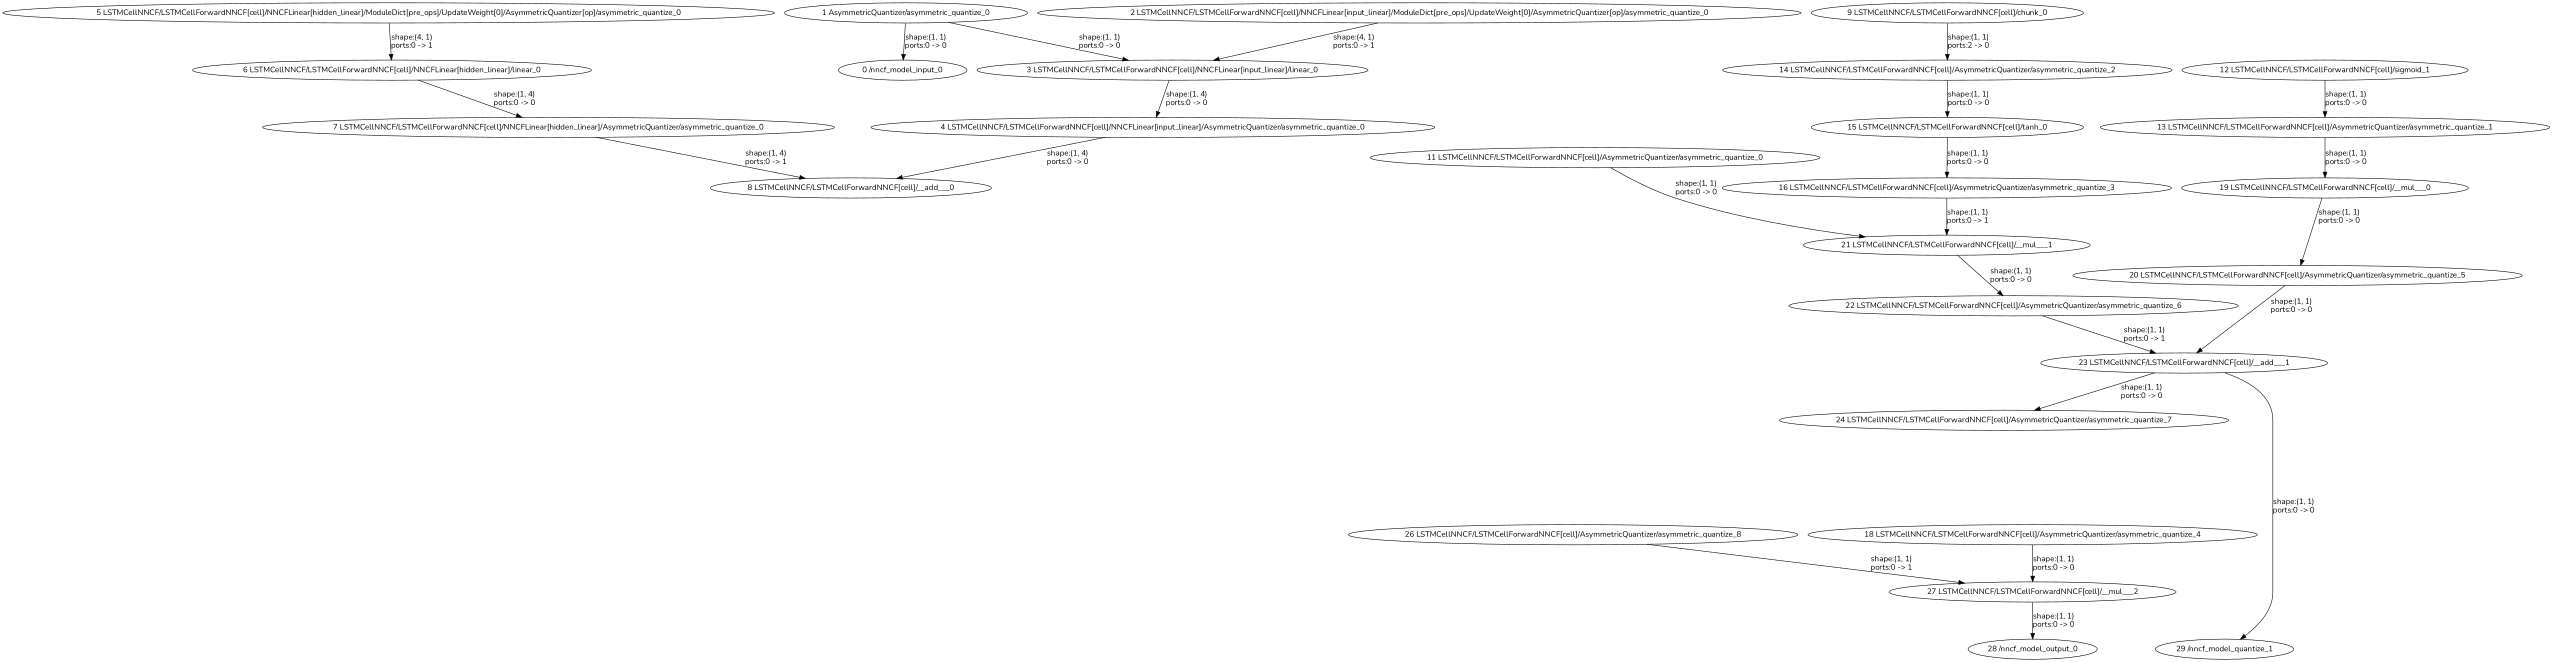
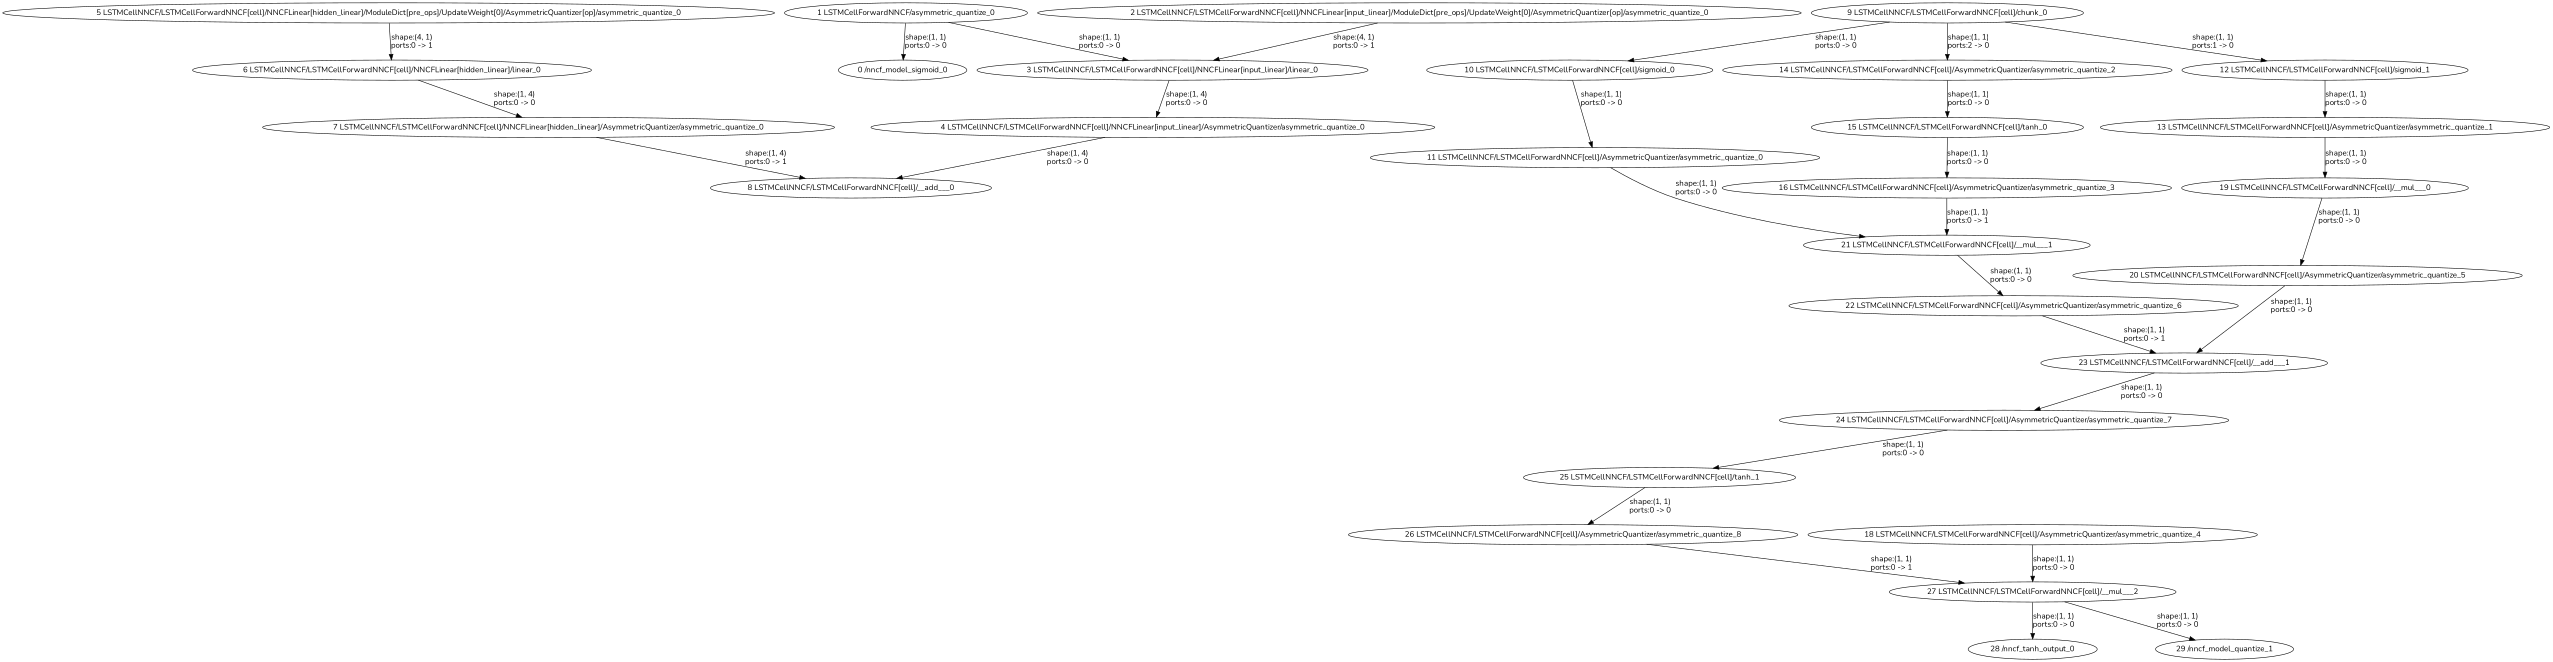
node "1 AsymmetricQuantizer/asymmetric_quantize_0": label "1 AsymmetricQuantizer/asymmetric_quantize_0" -> "1 LSTMCellForwardNNCF/asymmetric_quantize_0"
edge "9 LSTMCellNNCF/LSTMCellForwardNNCF[cell]/chunk_0" -> "12 LSTMCellNNCF/LSTMCellForwardNNCF[cell]/sigmoid_1": added, label "shape:(1, 1) ports:1 -> 0"
node "0 /nncf_model_input_0": label "0 /nncf_model_input_0" -> "0 /nncf_model_sigmoid_0"
node "10 LSTMCellNNCF/LSTMCellForwardNNCF[cell]/sigmoid_0": added
node "25 LSTMCellNNCF/LSTMCellForwardNNCF[cell]/tanh_1": added
edge "23 LSTMCellNNCF/LSTMCellForwardNNCF[cell]/__add___1" -> "29 /nncf_model_quantize_1": now "27 LSTMCellNNCF/LSTMCellForwardNNCF[cell]/__mul___2" -> "29 /nncf_model_quantize_1"
node "28 /nncf_model_output_0": label "28 /nncf_model_output_0" -> "28 /nncf_tanh_output_0"
